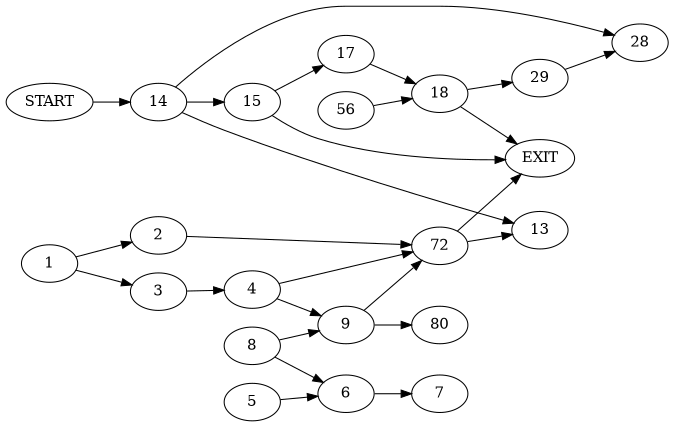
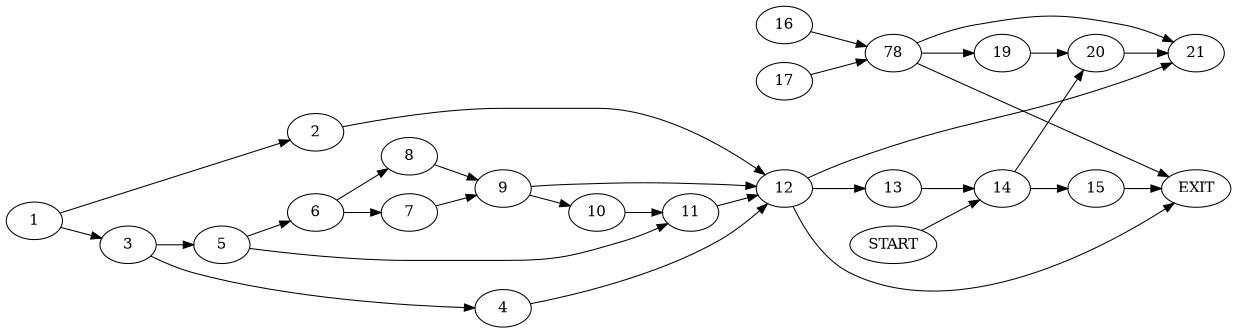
node "28": label "28" -> "20"
node "21": added
node "29": label "29" -> "19"
edge "15" -> "17": removed
node "18": label "18" -> "78"
node "56": label "56" -> "16"
edge "14" -> "13": reversed
node "11": added
edge "3" -> "5": added
node "72": label "72" -> "12"
edge "4" -> "9": now "7" -> "9"
node "80": label "80" -> "10"
edge "8" -> "6": reversed
